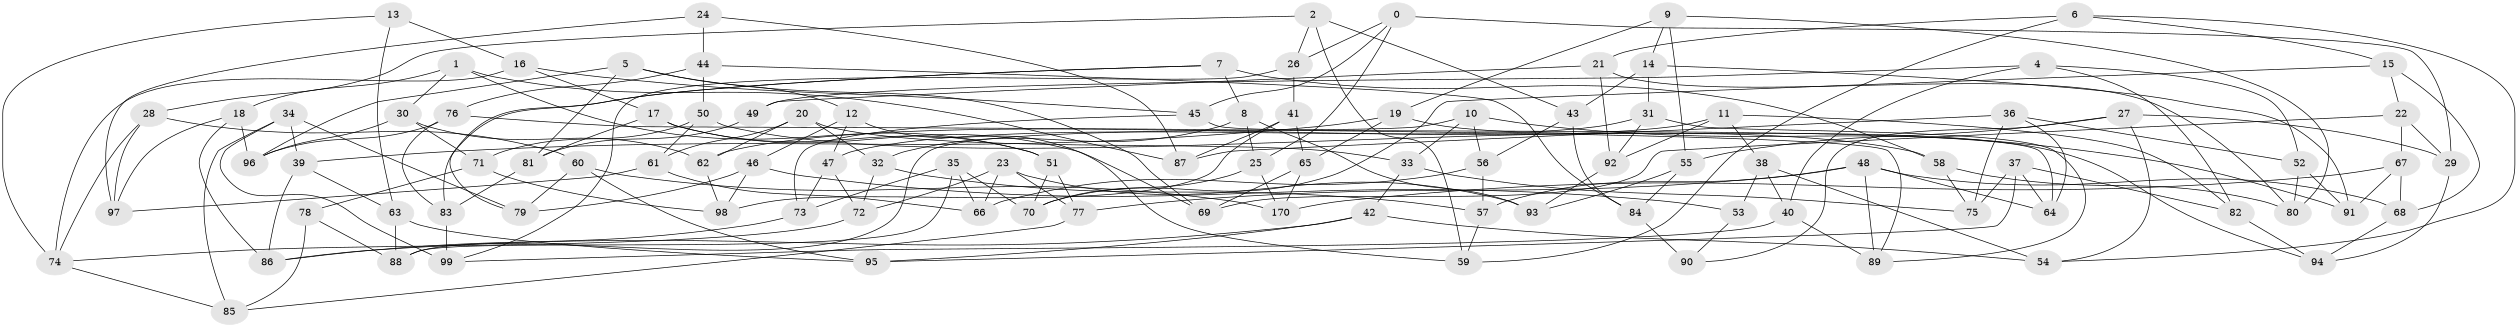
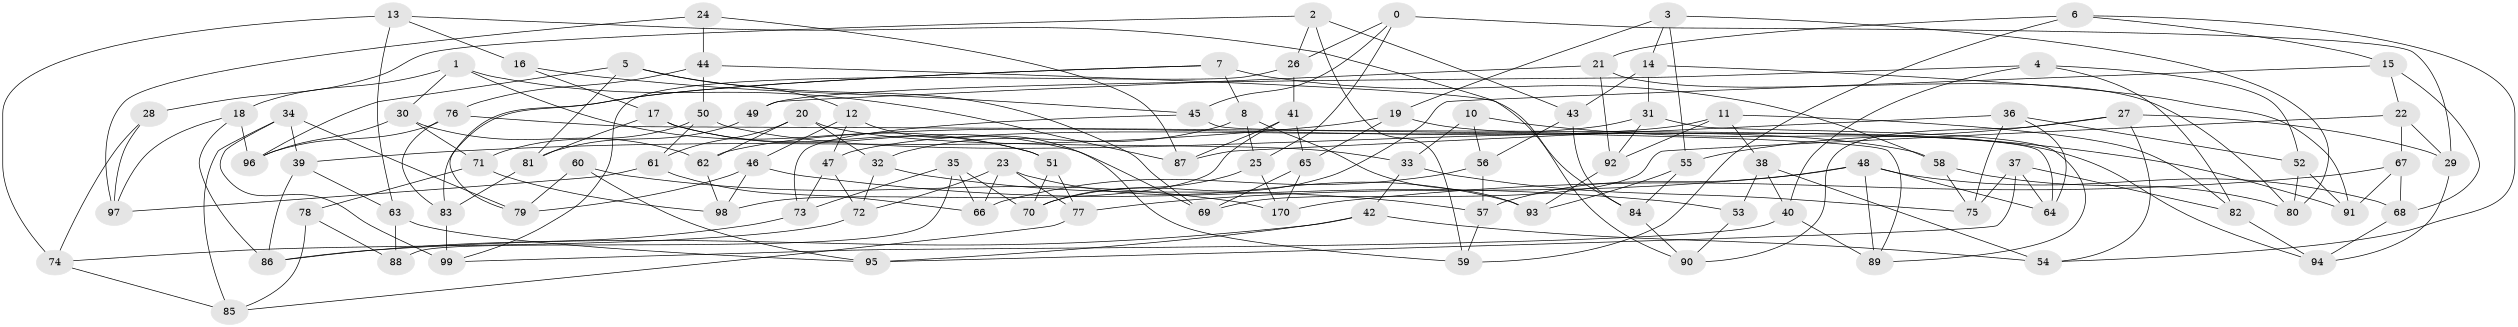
node "9": label "9" -> "3"
edge "13" -- "90": added
edge "16" -- "74": removed
edge "28" -- "60": removed
edge "10" -- "88": removed
